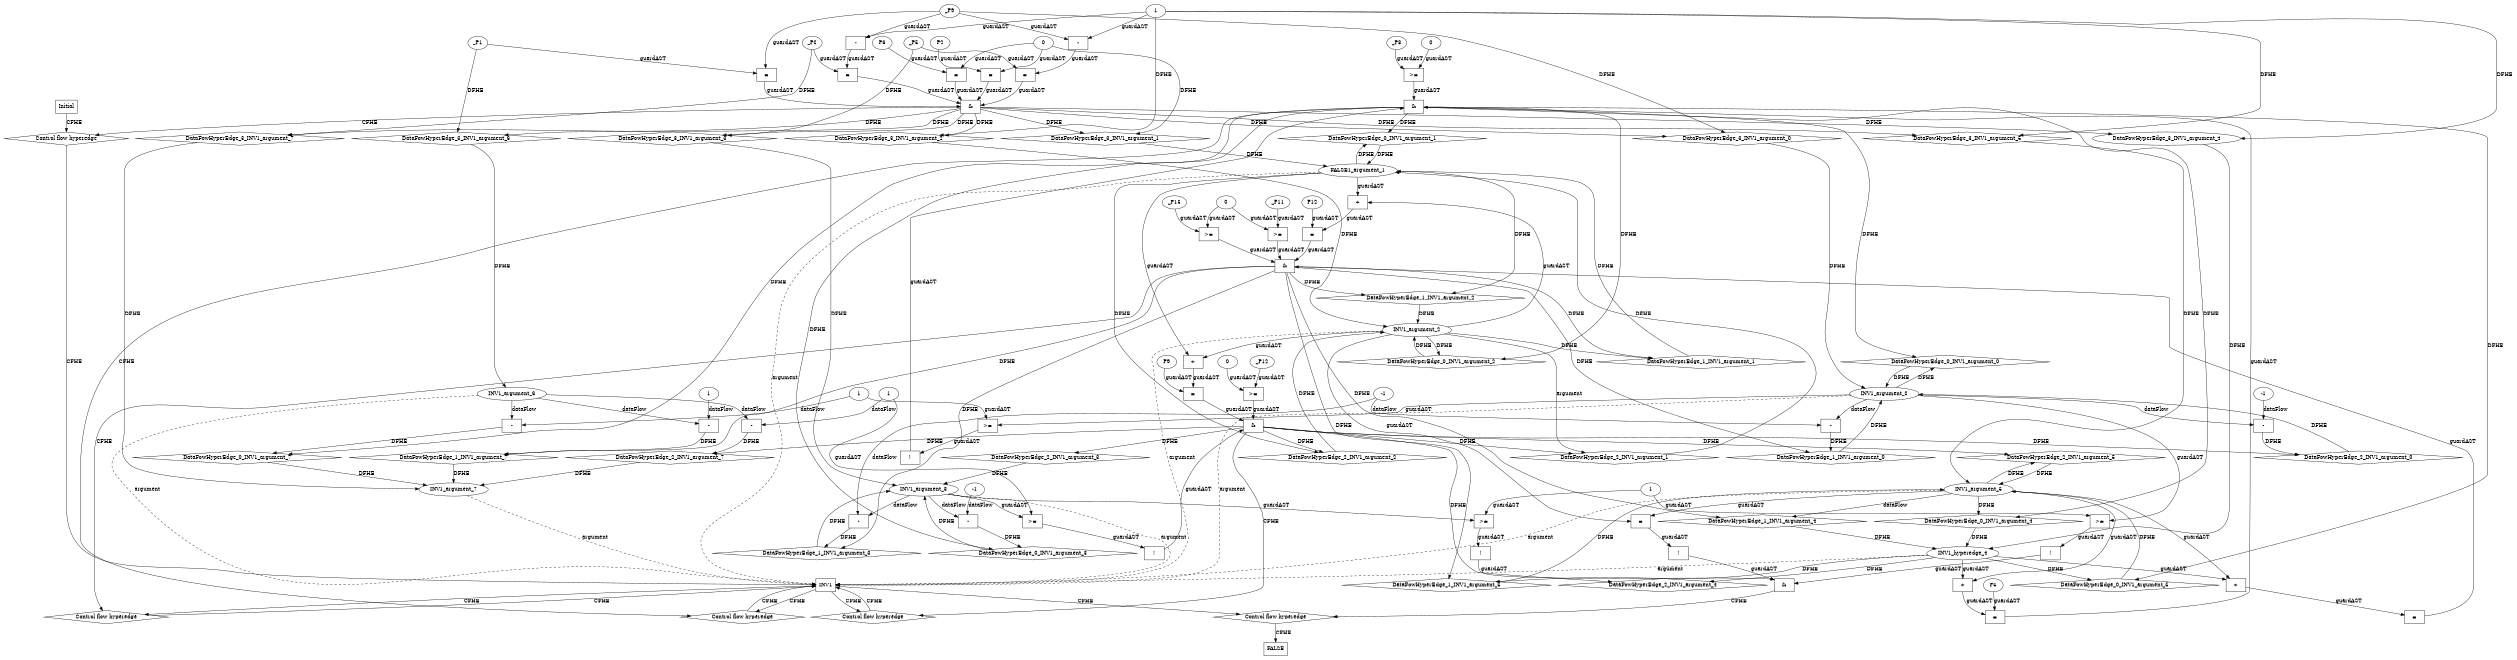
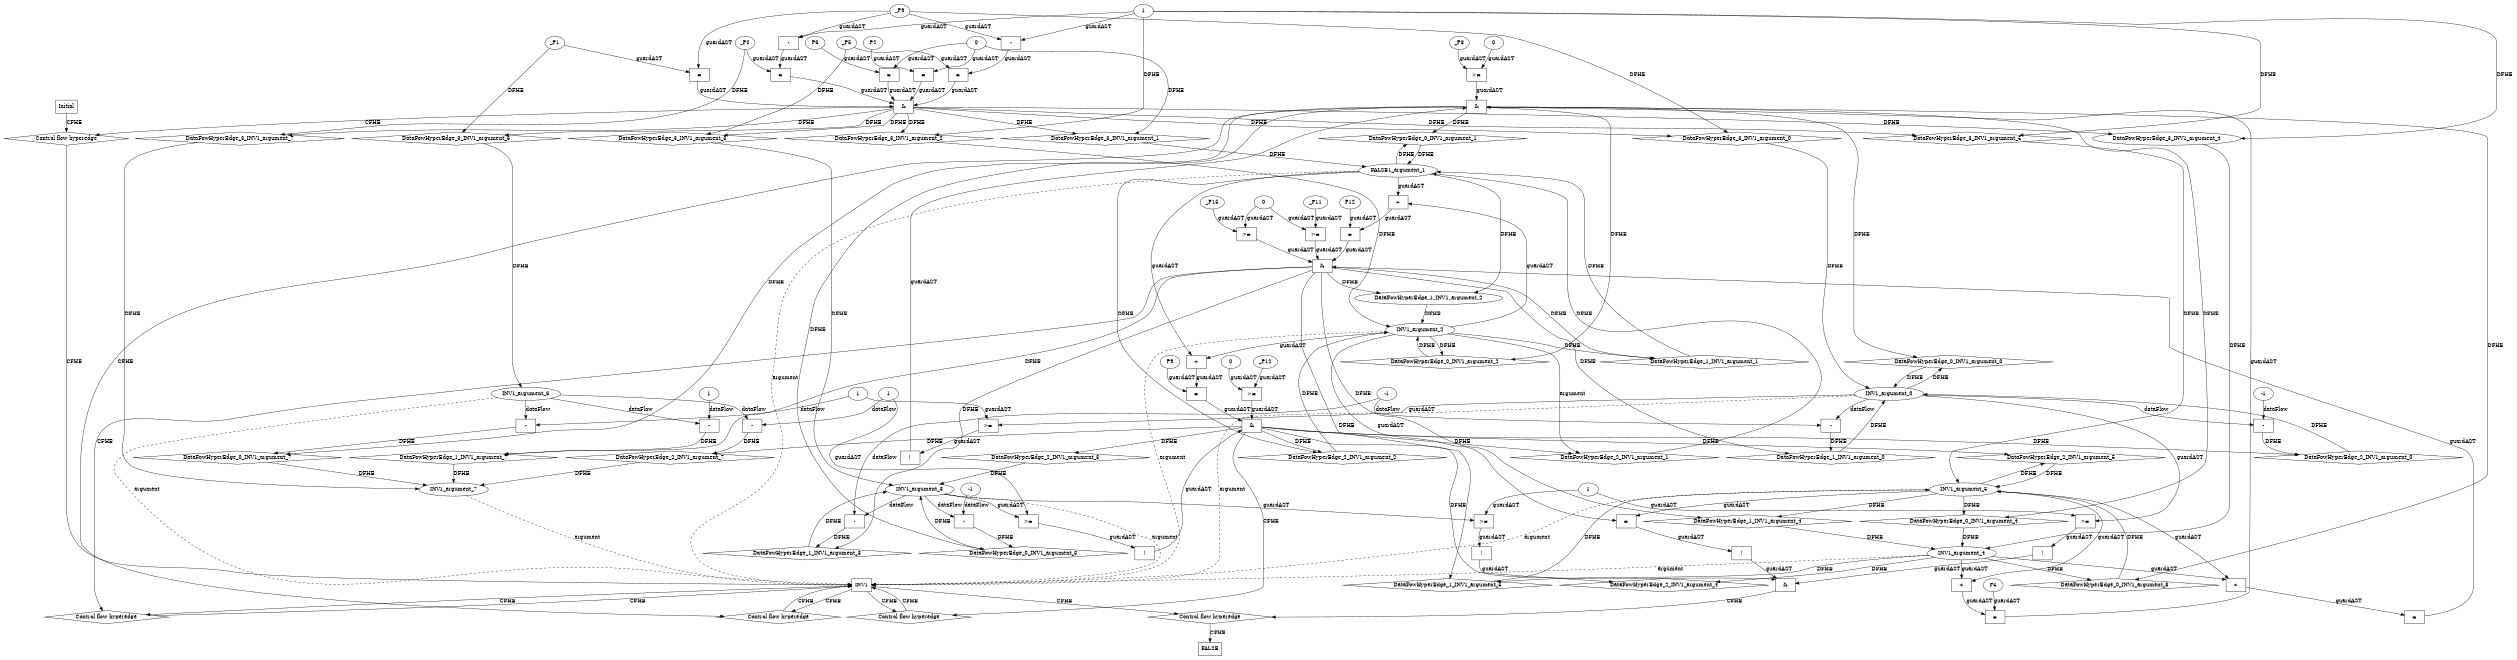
node "DataFowHyperEdge_1_INV1_argument_2": shape diamond -> ellipse
edge "INV1_argument_5" -> "DataFowHyperEdge_1_INV1_argument_4": label "dataFlow" -> "DFHE"
node "INV1_hyperedge_4": label "INV1_hyperedge_4" -> "INV1_argument_4"
node "DataFowHyperEdge_0_INV1_argument_5": label "DataFowHyperEdge_0_INV1_argument_5" -> "DataFowHyperEdge_0_INV1_argument_8"
